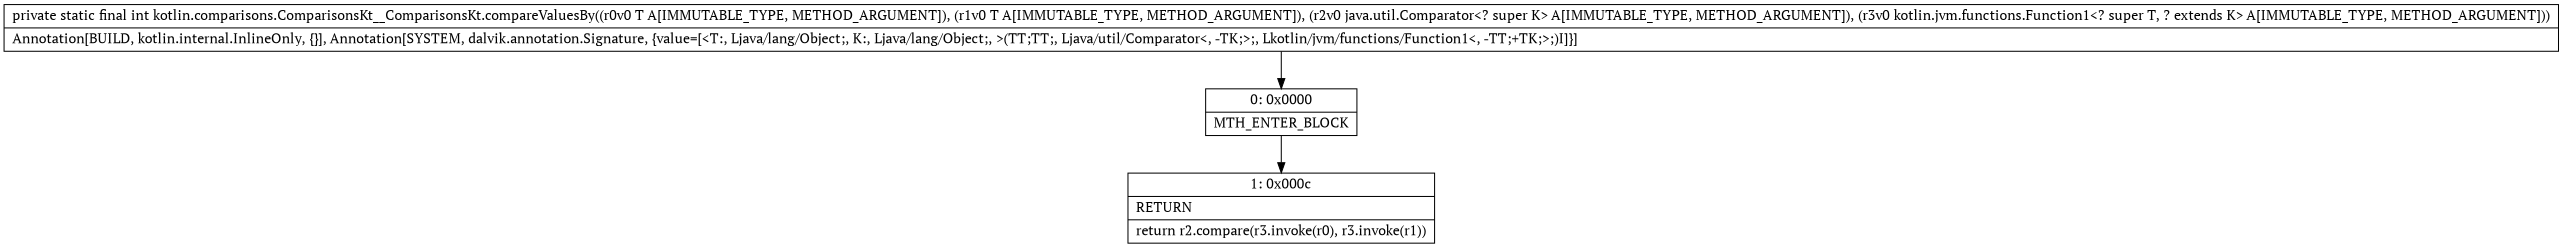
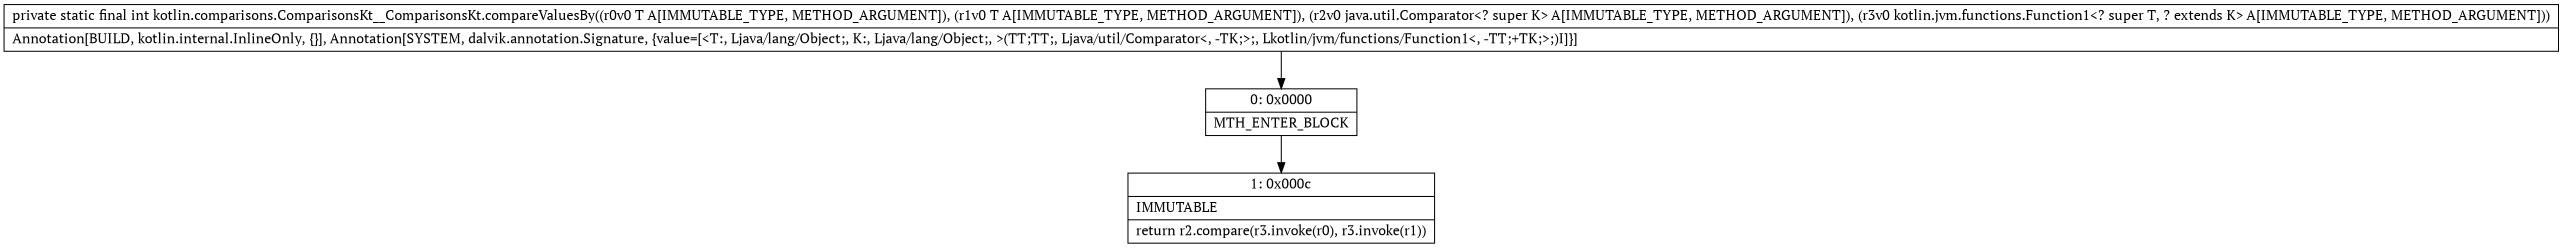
node "1: 0x000c": text "RETURN" -> "IMMUTABLE"
